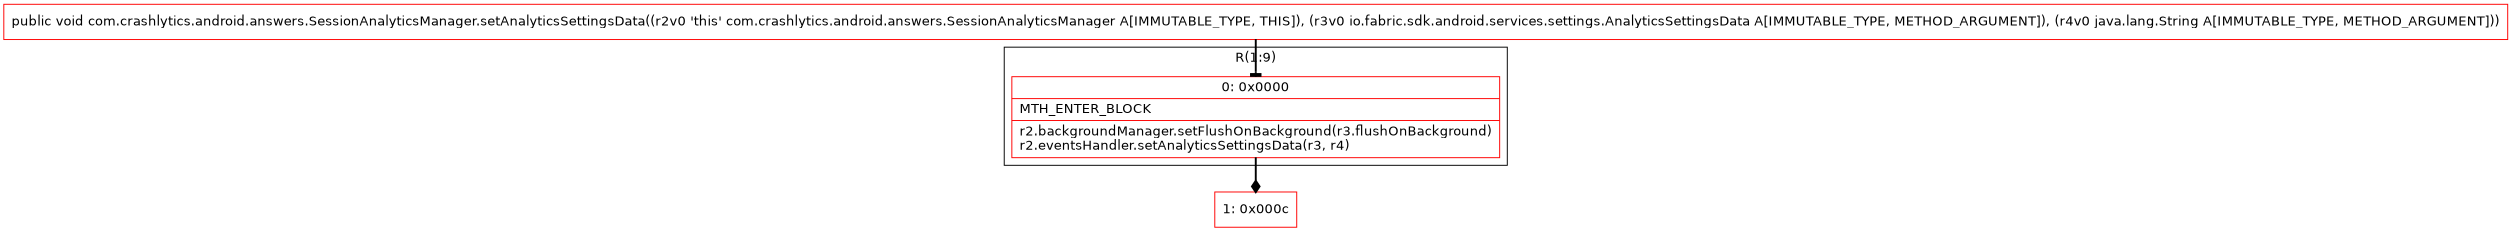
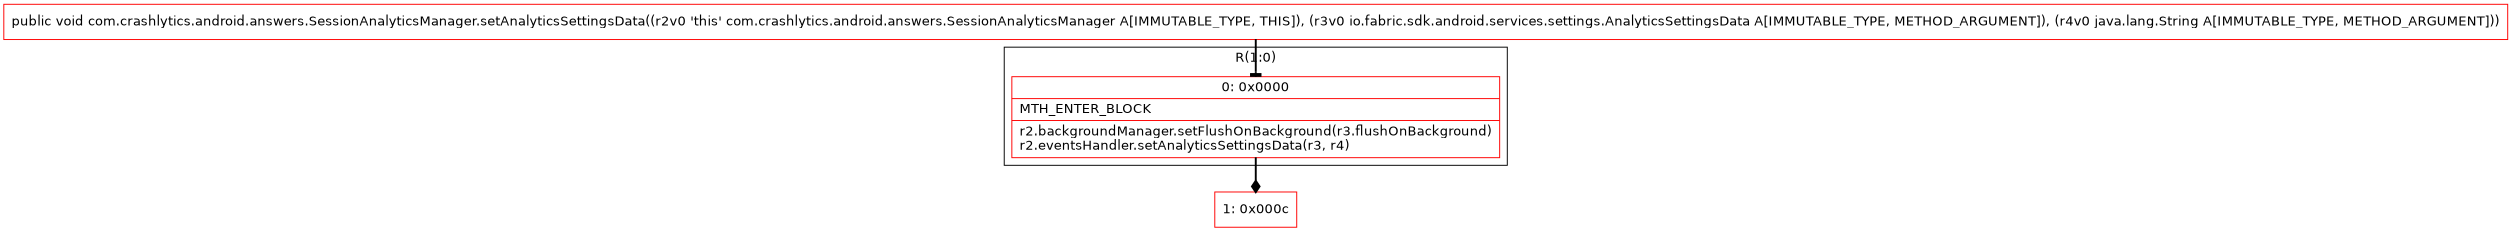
cluster "R(1:9)": label "R(1:9)" -> "R(1:0)"
